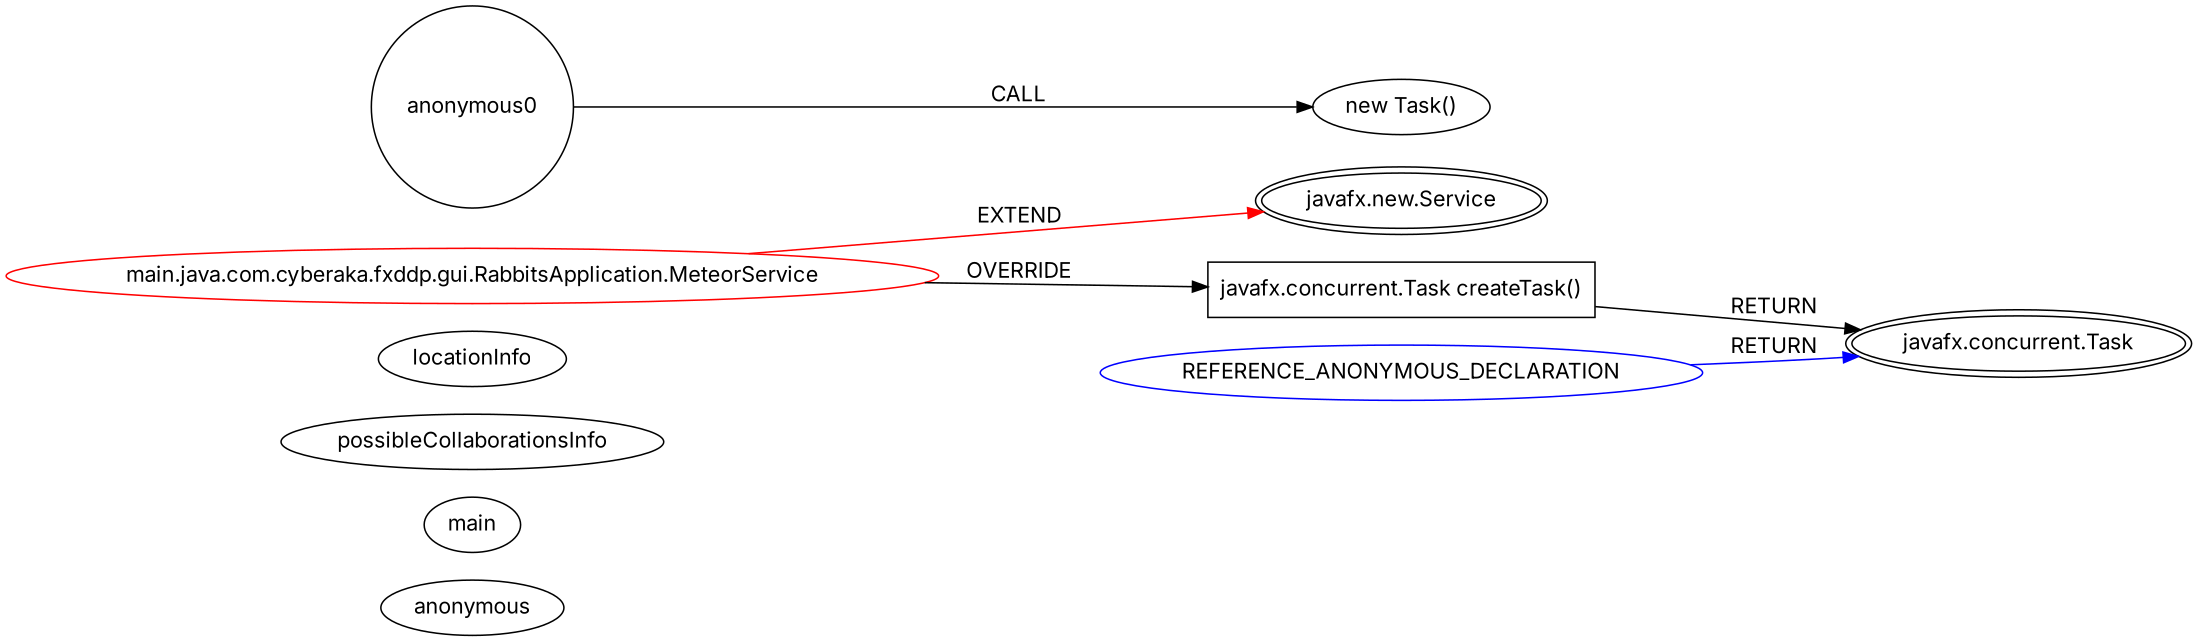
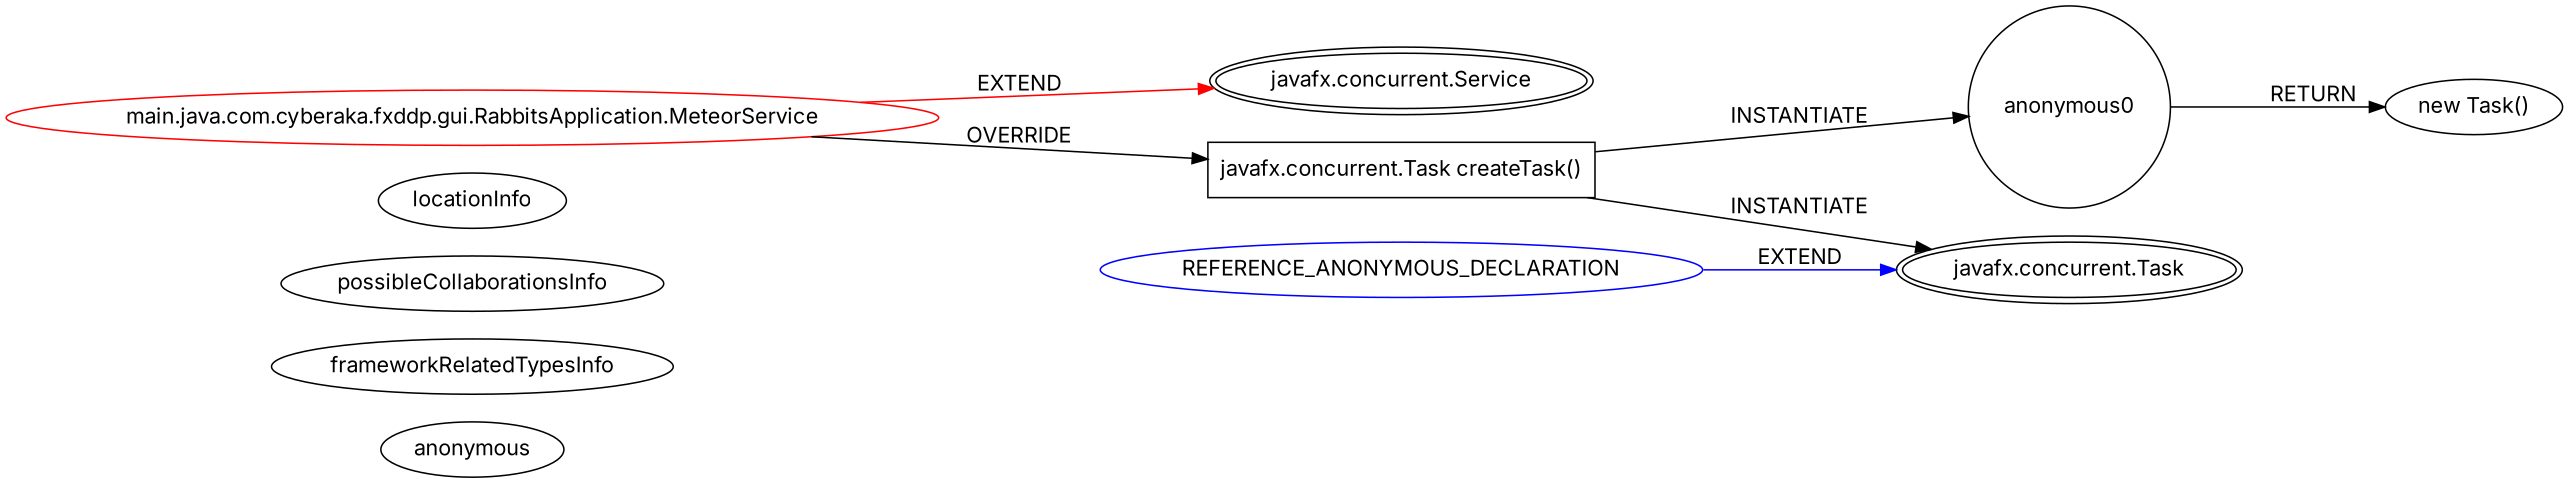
edge "anonymous0" -> "new Task()": label "CALL" -> "RETURN"
edge "javafx.concurrent.Task createTask()" -> "anonymous0": added, label "INSTANTIATE"
node "javafx.new.Service": label "javafx.new.Service" -> "javafx.concurrent.Service"
edge "javafx.concurrent.Task createTask()" -> "javafx.concurrent.Task": label "RETURN" -> "INSTANTIATE"
edge "REFERENCE_ANONYMOUS_DECLARATION" -> "javafx.concurrent.Task": label "RETURN" -> "EXTEND"
node "main": label "main" -> "frameworkRelatedTypesInfo"
